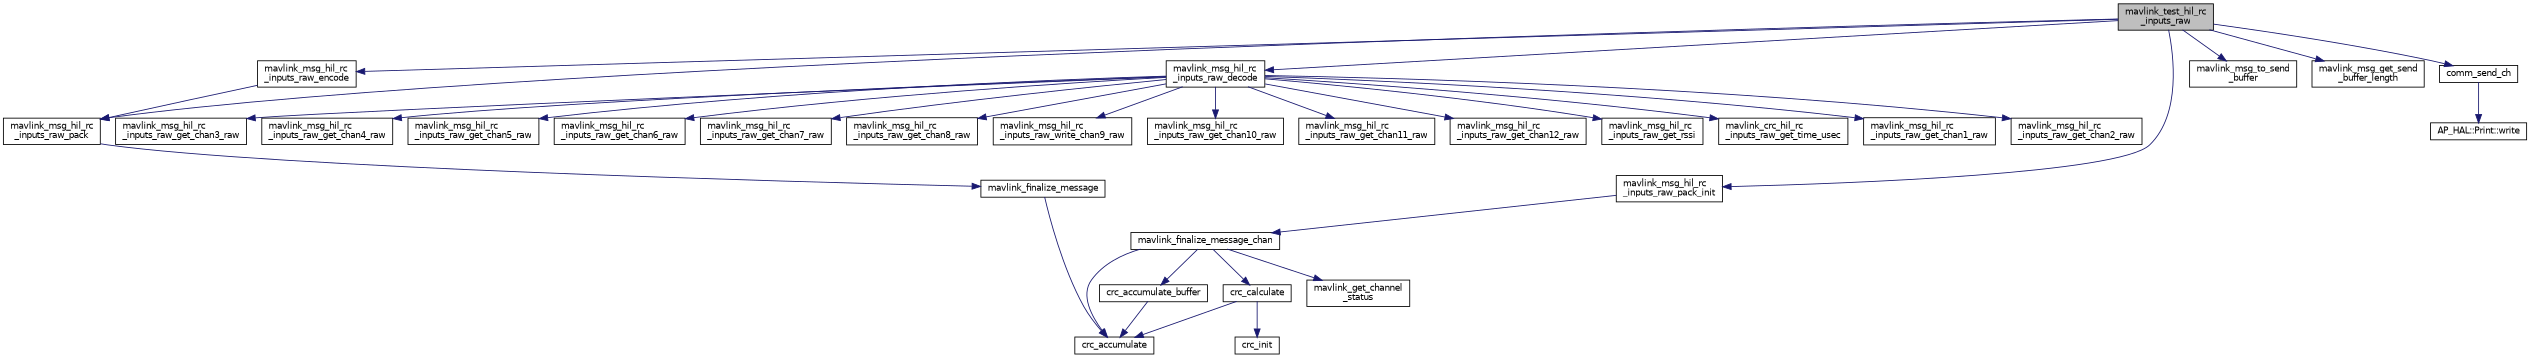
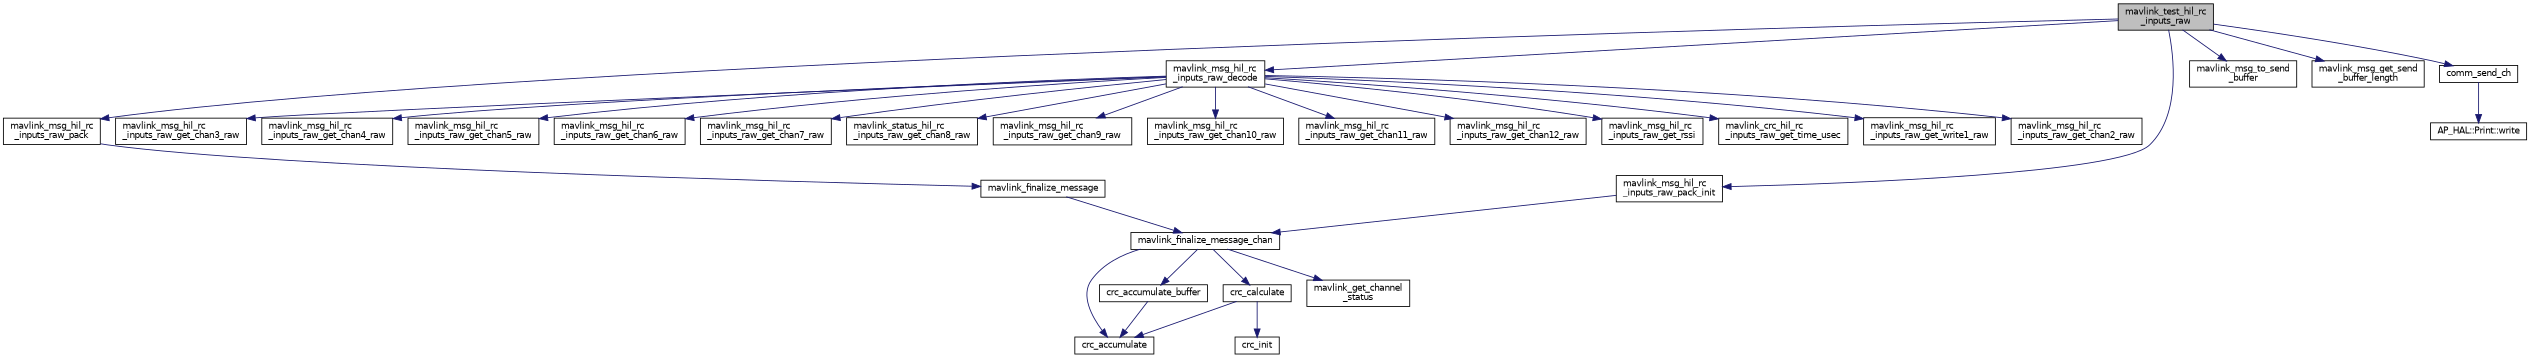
node "mavlink_msg_hil_rc _inputs_raw_encode": removed
node "mavlink_msg_hil_rc _inputs_raw_get_chan8_raw": label "mavlink_msg_hil_rc _inputs_raw_get_chan8_raw" -> "mavlink_status_hil_rc _inputs_raw_get_chan8_raw"
node "mavlink_msg_hil_rc _inputs_raw_write_chan9_raw": label "mavlink_msg_hil_rc _inputs_raw_write_chan9_raw" -> "mavlink_msg_hil_rc _inputs_raw_get_chan9_raw"
node "mavlink_msg_hil_rc _inputs_raw_get_chan1_raw": label "mavlink_msg_hil_rc _inputs_raw_get_chan1_raw" -> "mavlink_msg_hil_rc _inputs_raw_get_write1_raw"
edge "mavlink_finalize_message" -> "crc_accumulate": now "mavlink_finalize_message" -> "mavlink_finalize_message_chan"
